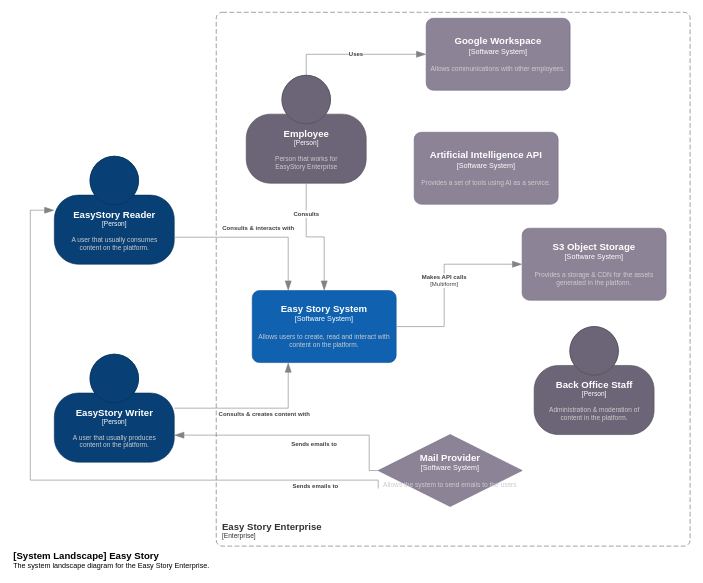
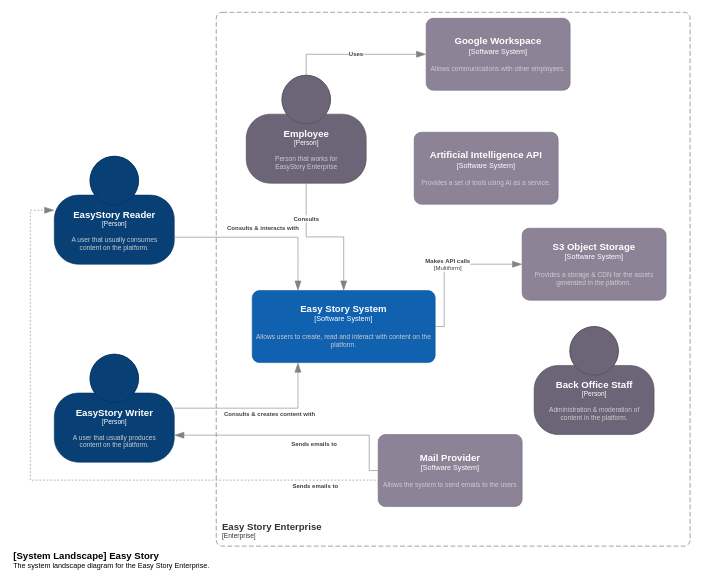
node "Easy Story System [Software System] Allows users to create, read and interact with content on the platform.": size 144x72 -> 183x72
node "Mail Provider [Software System] Allows the system to send emails to the users": shape diamond -> rounded rectangle
edge "Mail Provider [Software System] Allows the system to send emails to the users" -> "EasyStory Reader [Person] A user that usually consumes content on the platform.": style solid -> dashed
